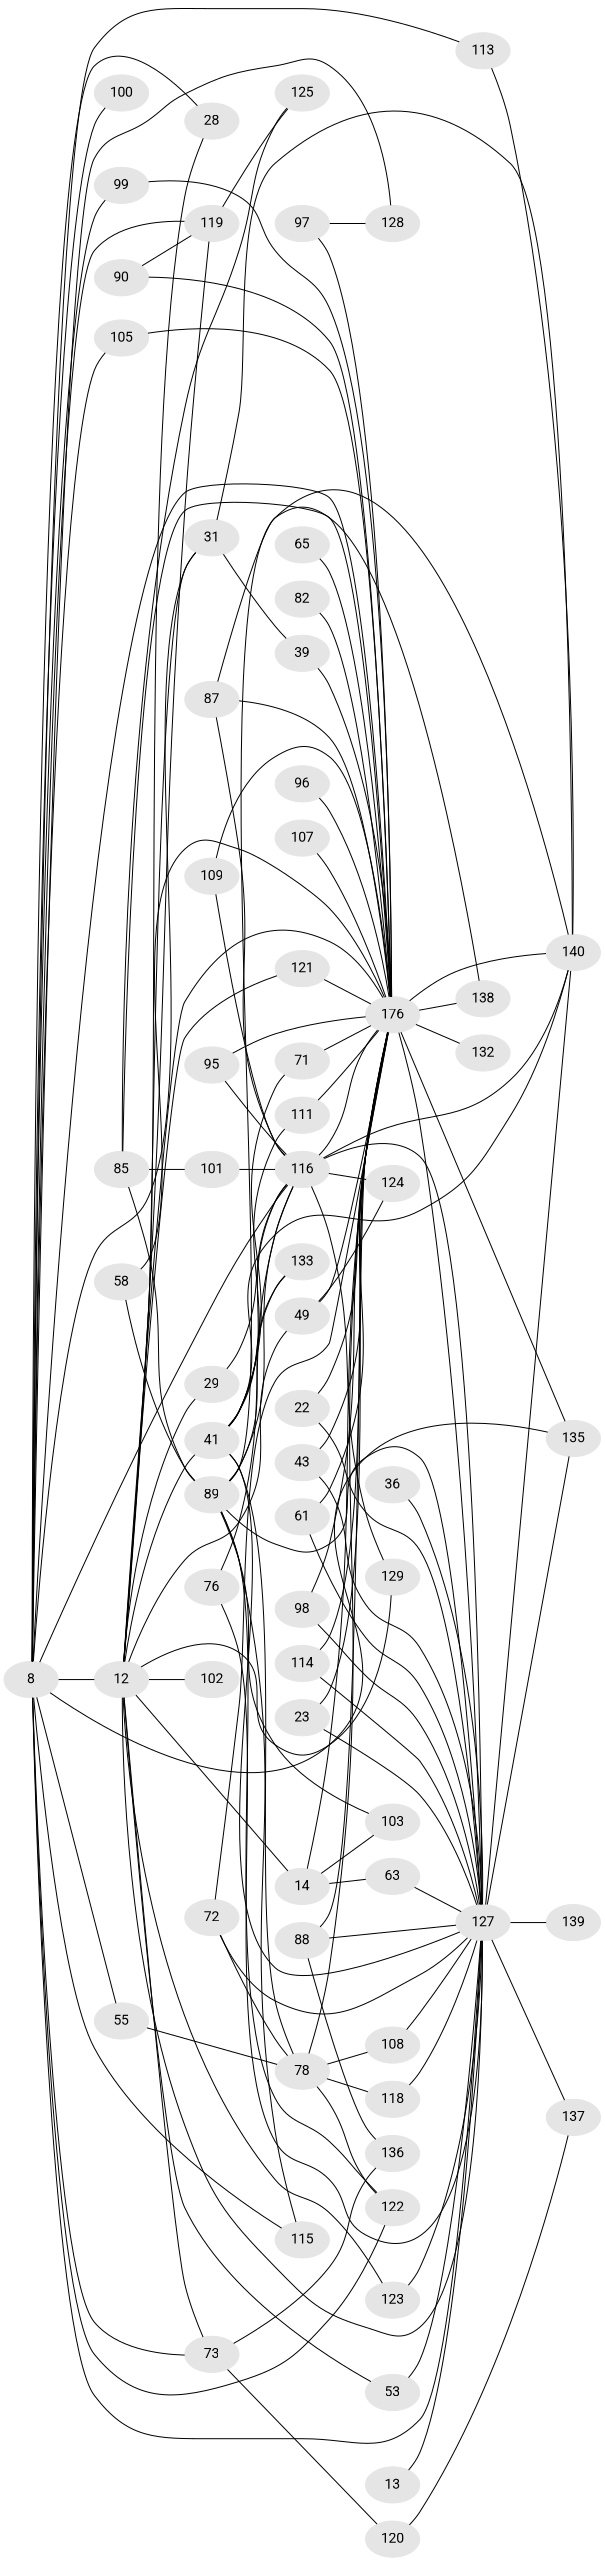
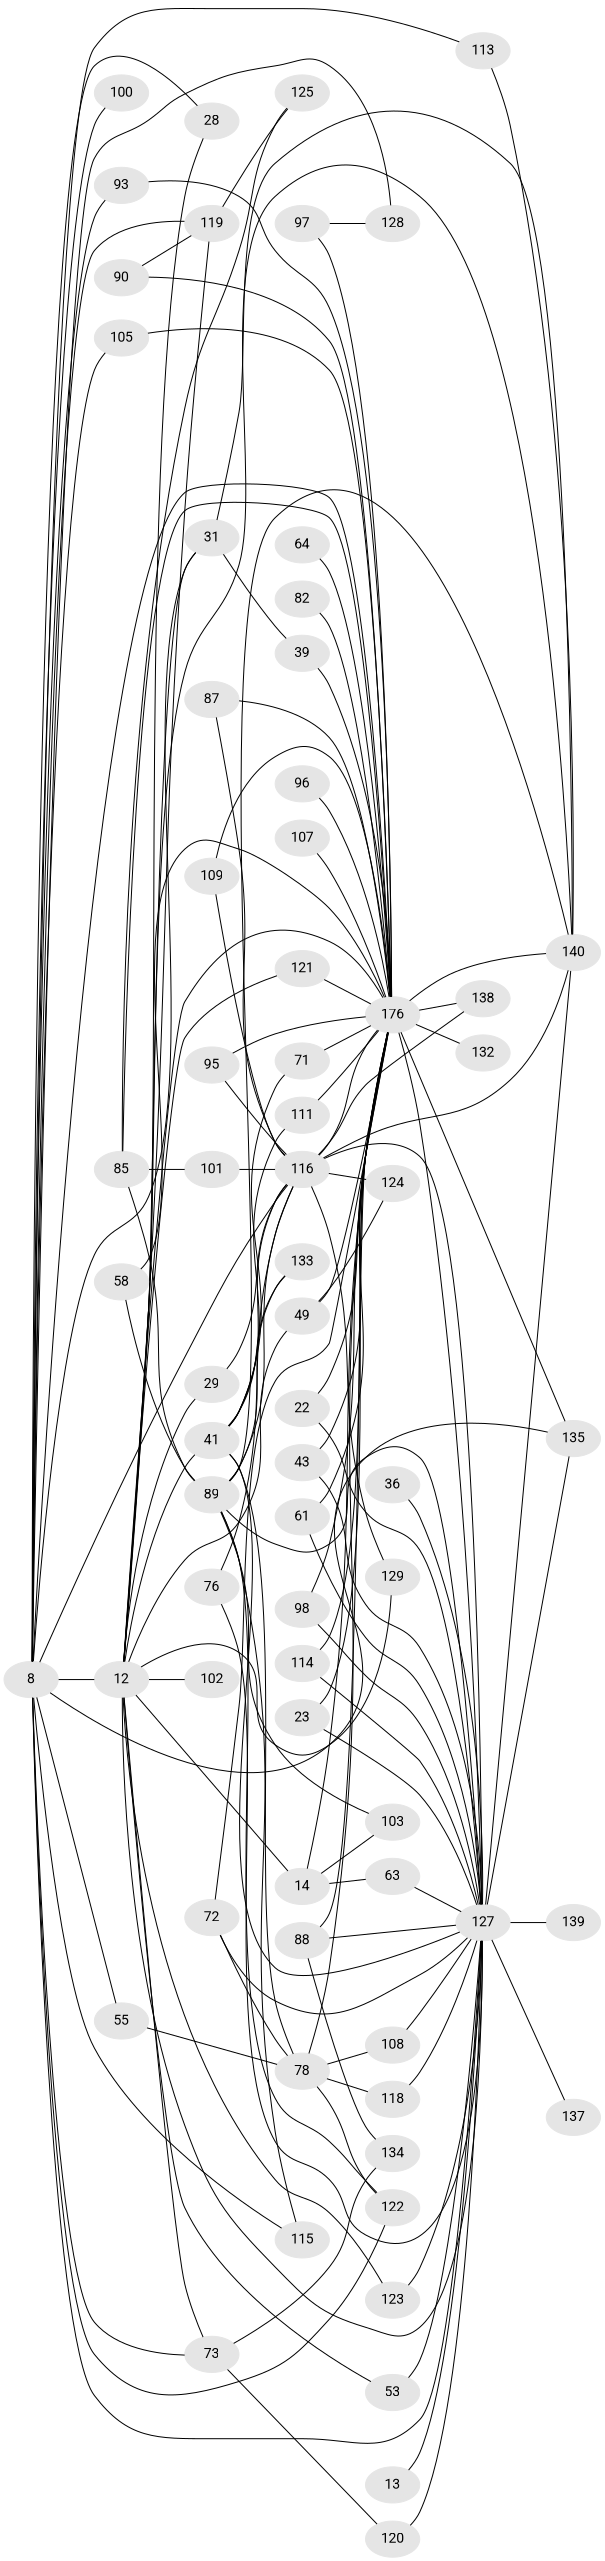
node "99": label "99" -> "93"
node "65": label "65" -> "64"
edge "87" -- "138": now "116" -- "138"
edge "140" -- "41": now "140" -- "12"
node "136": label "136" -> "134"
edge "137" -- "120": now "127" -- "120"
